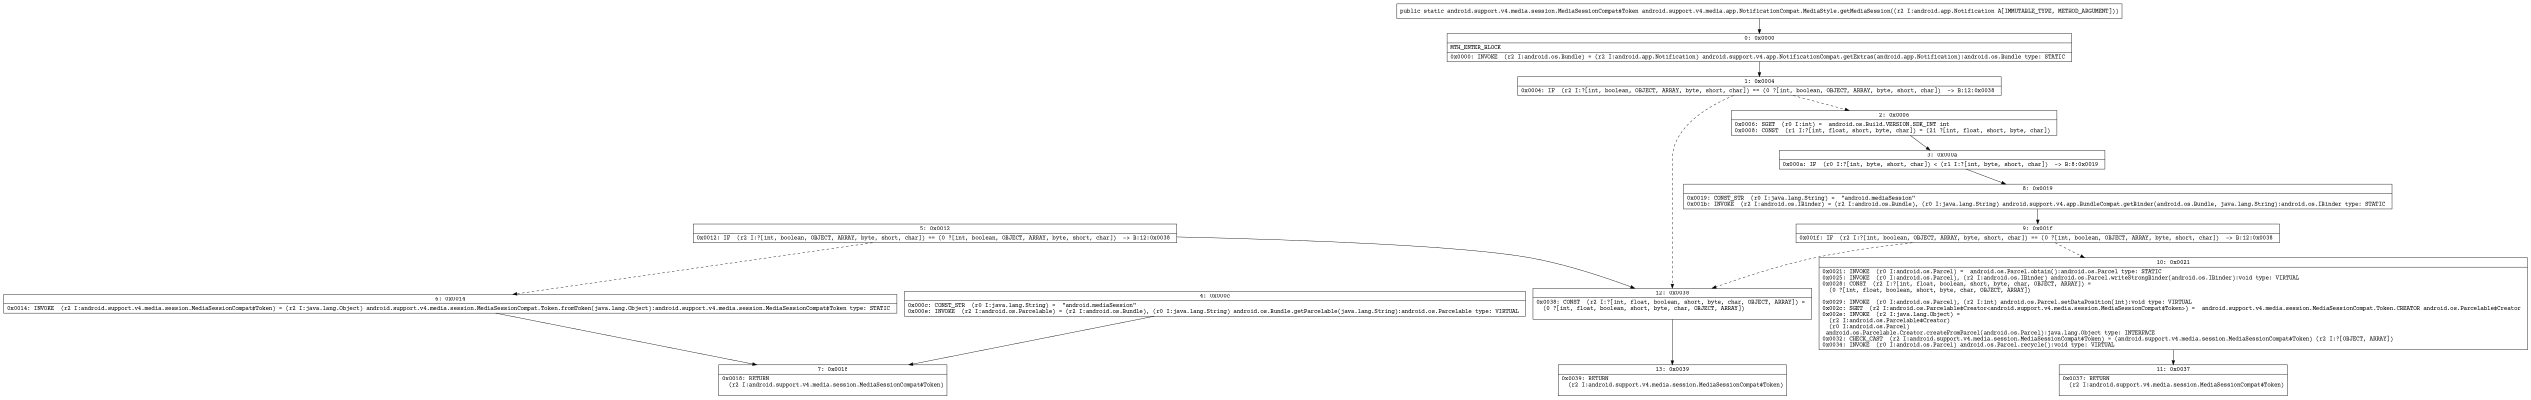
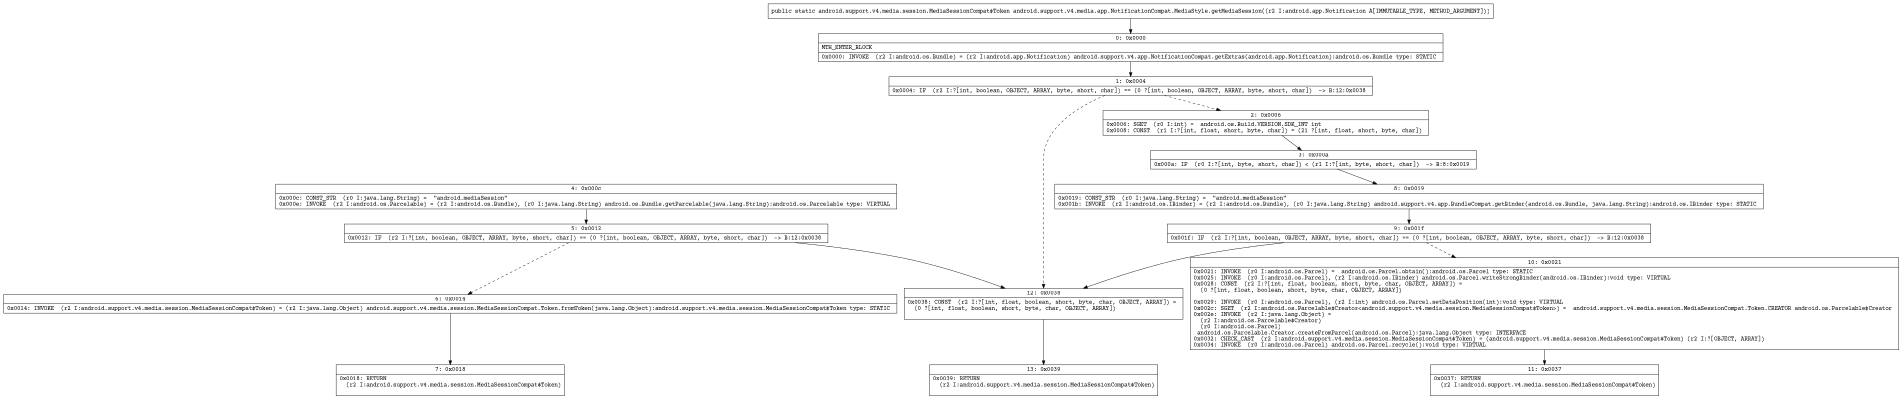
edge "9: 0x001f" -> "12: 0x0038": style dashed -> solid
edge "4: 0x000c" -> "7: 0x0018": now "4: 0x000c" -> "5: 0x0012"
